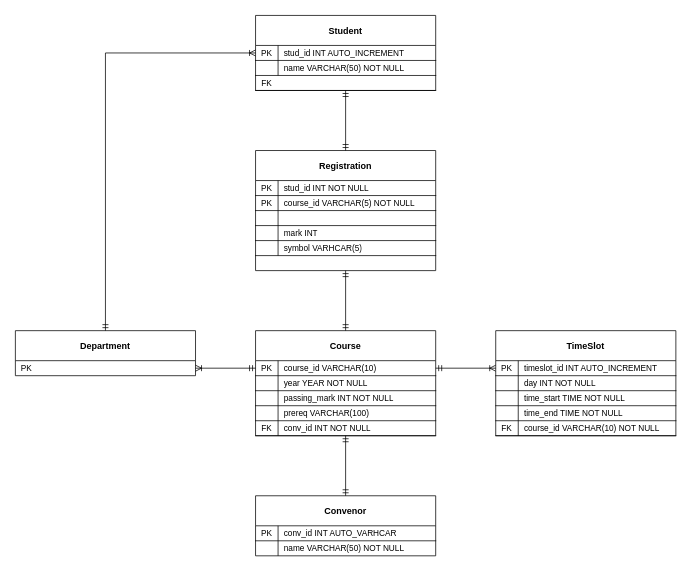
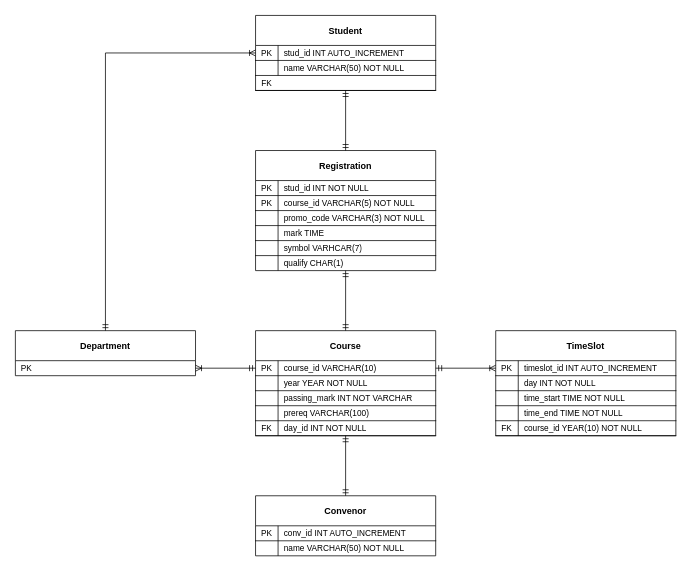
node "promo_code VARCHAR(3) NOT NULL": added
node "mark INT": label "mark INT" -> "mark TIME"
node "symbol VARHCAR(5)": label "symbol VARHCAR(5)" -> "symbol VARHCAR(7)"
node "qualify CHAR(1)": added
node "passing_mark INT NOT NULL": label "passing_mark INT NOT NULL" -> "passing_mark INT NOT VARCHAR"
node "conv_id INT NOT NULL": label "conv_id INT NOT NULL" -> "day_id INT NOT NULL"
node "course_id VARCHAR(10) NOT NULL": label "course_id VARCHAR(10) NOT NULL" -> "course_id YEAR(10) NOT NULL"
node "conv_id INT AUTO_VARHCAR": label "conv_id INT AUTO_VARHCAR" -> "conv_id INT AUTO_INCREMENT"
